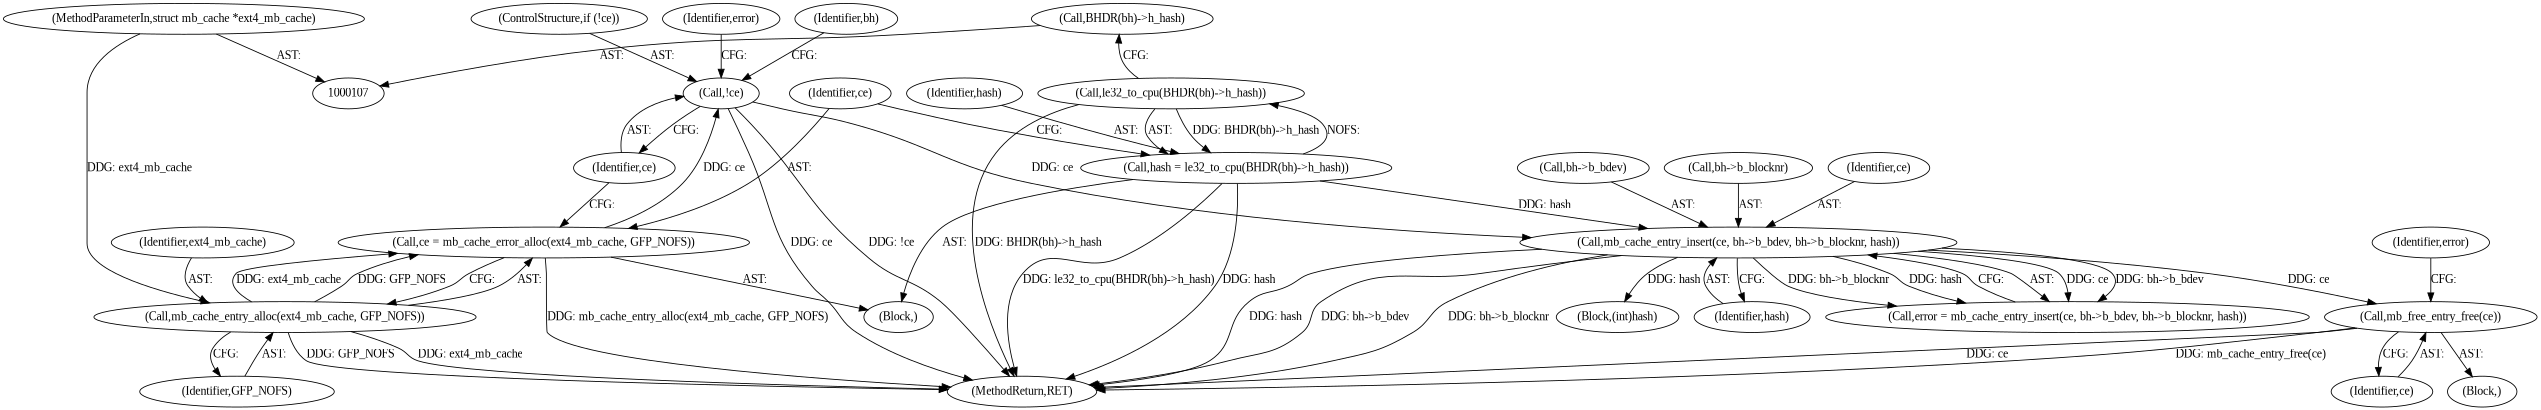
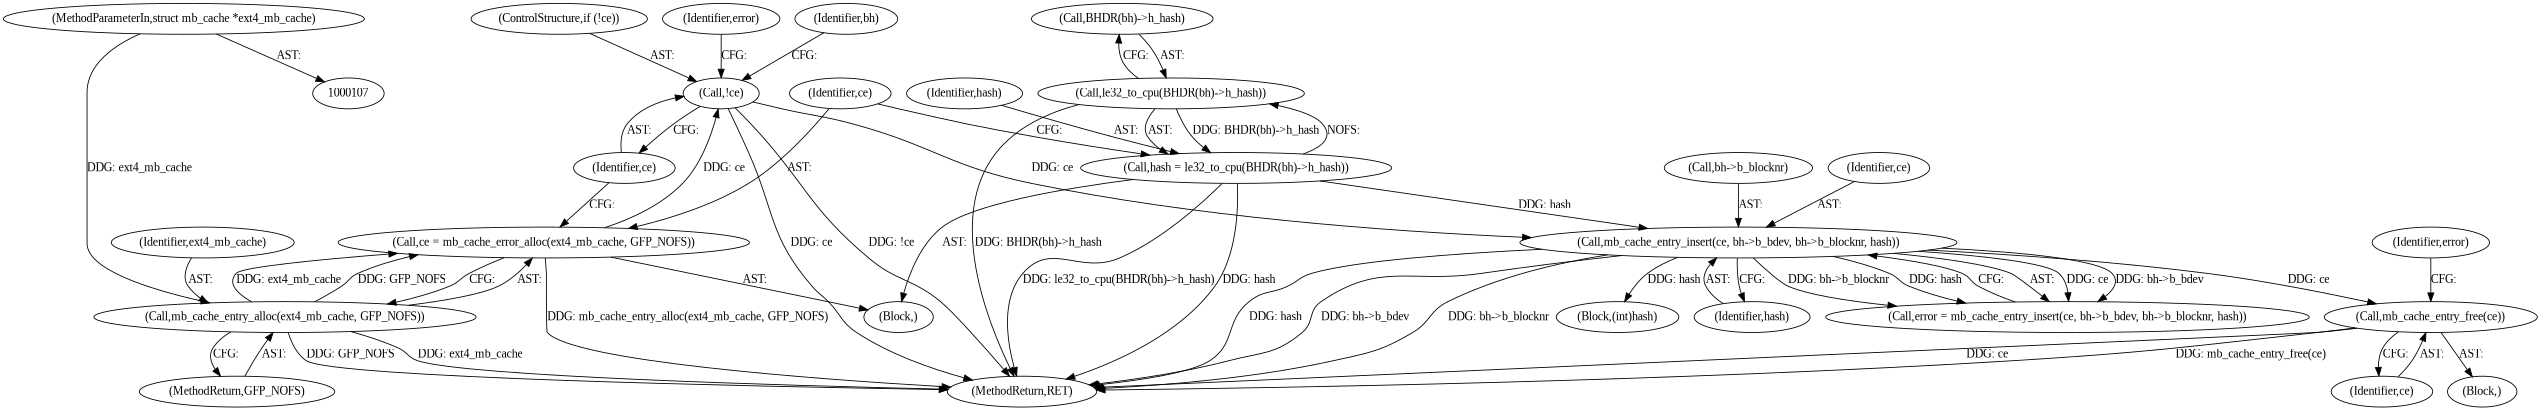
edge "(Call,BHDR(bh)->h_hash)" -> "1000107": now "(Call,BHDR(bh)->h_hash)" -> "(Call,le32_to_cpu(BHDR(bh)->h_hash))"
node "(Call,bh->b_bdev)": removed
node "(Call,mb_free_entry_free(ce))": label "(Call,mb_free_entry_free(ce))" -> "(Call,mb_cache_entry_free(ce))"
node "(Identifier,GFP_NOFS)": label "(Identifier,GFP_NOFS)" -> "(MethodReturn,GFP_NOFS)"
